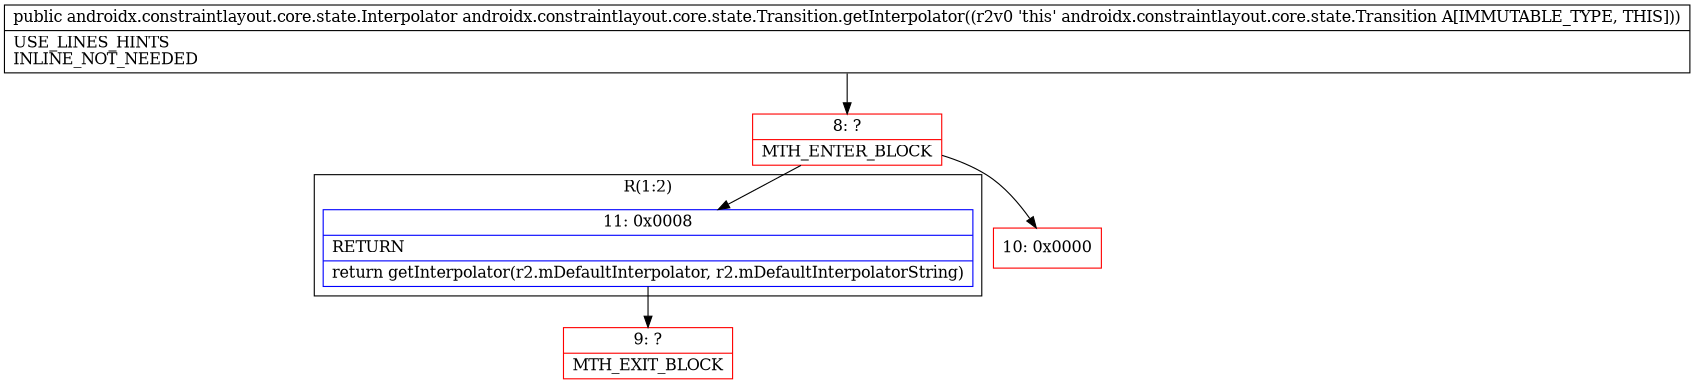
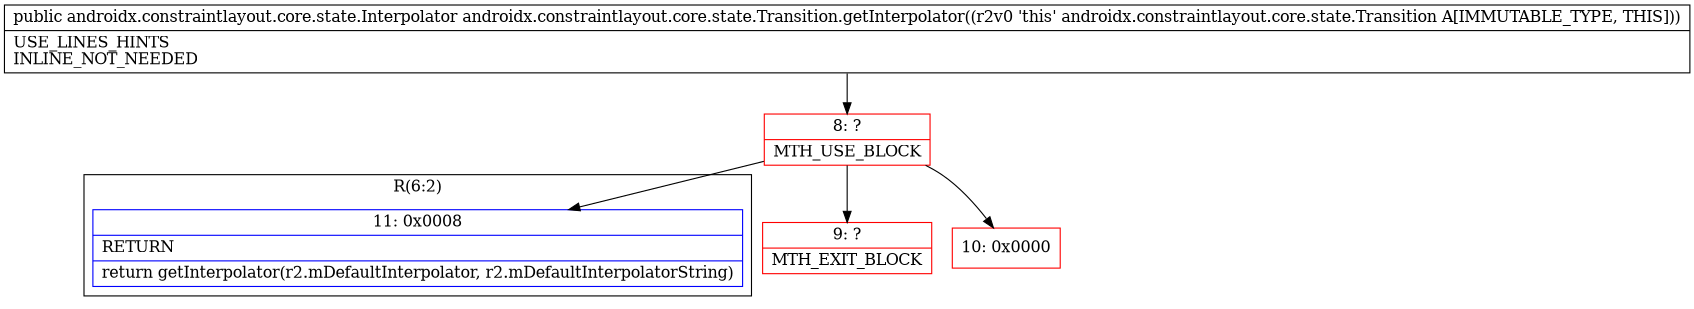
node "8: ?": text "MTH_ENTER_BLOCK" -> "MTH_USE_BLOCK"
cluster "R(1:2)": label "R(1:2)" -> "R(6:2)"
edge "11: 0x0008" -> "9: ?": now "8: ?" -> "9: ?"
